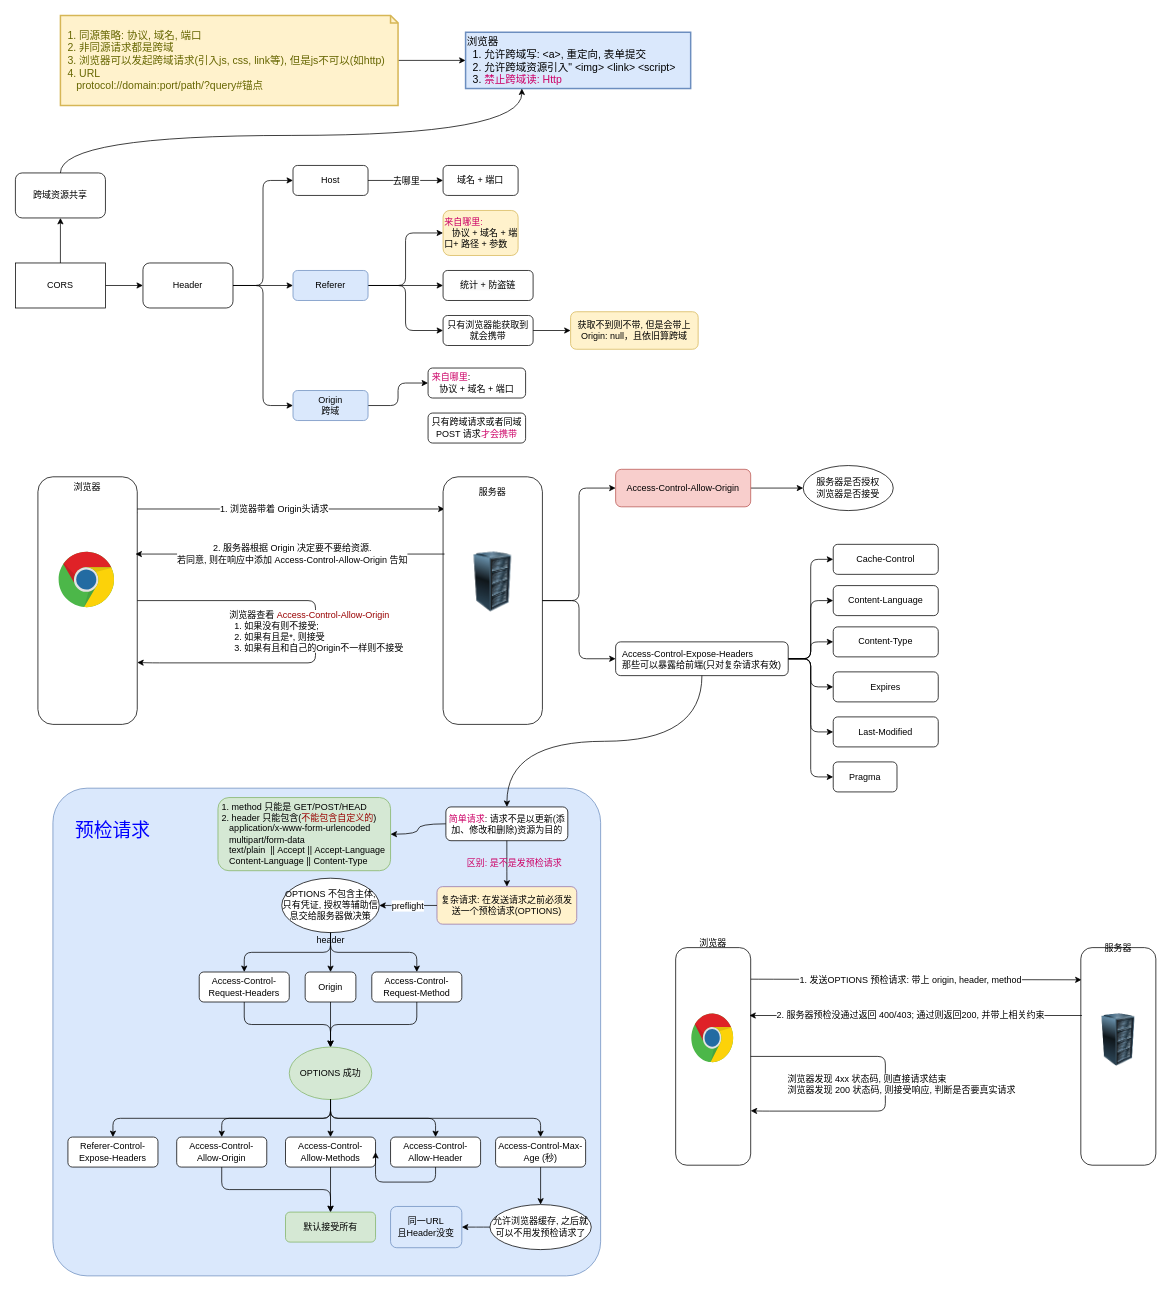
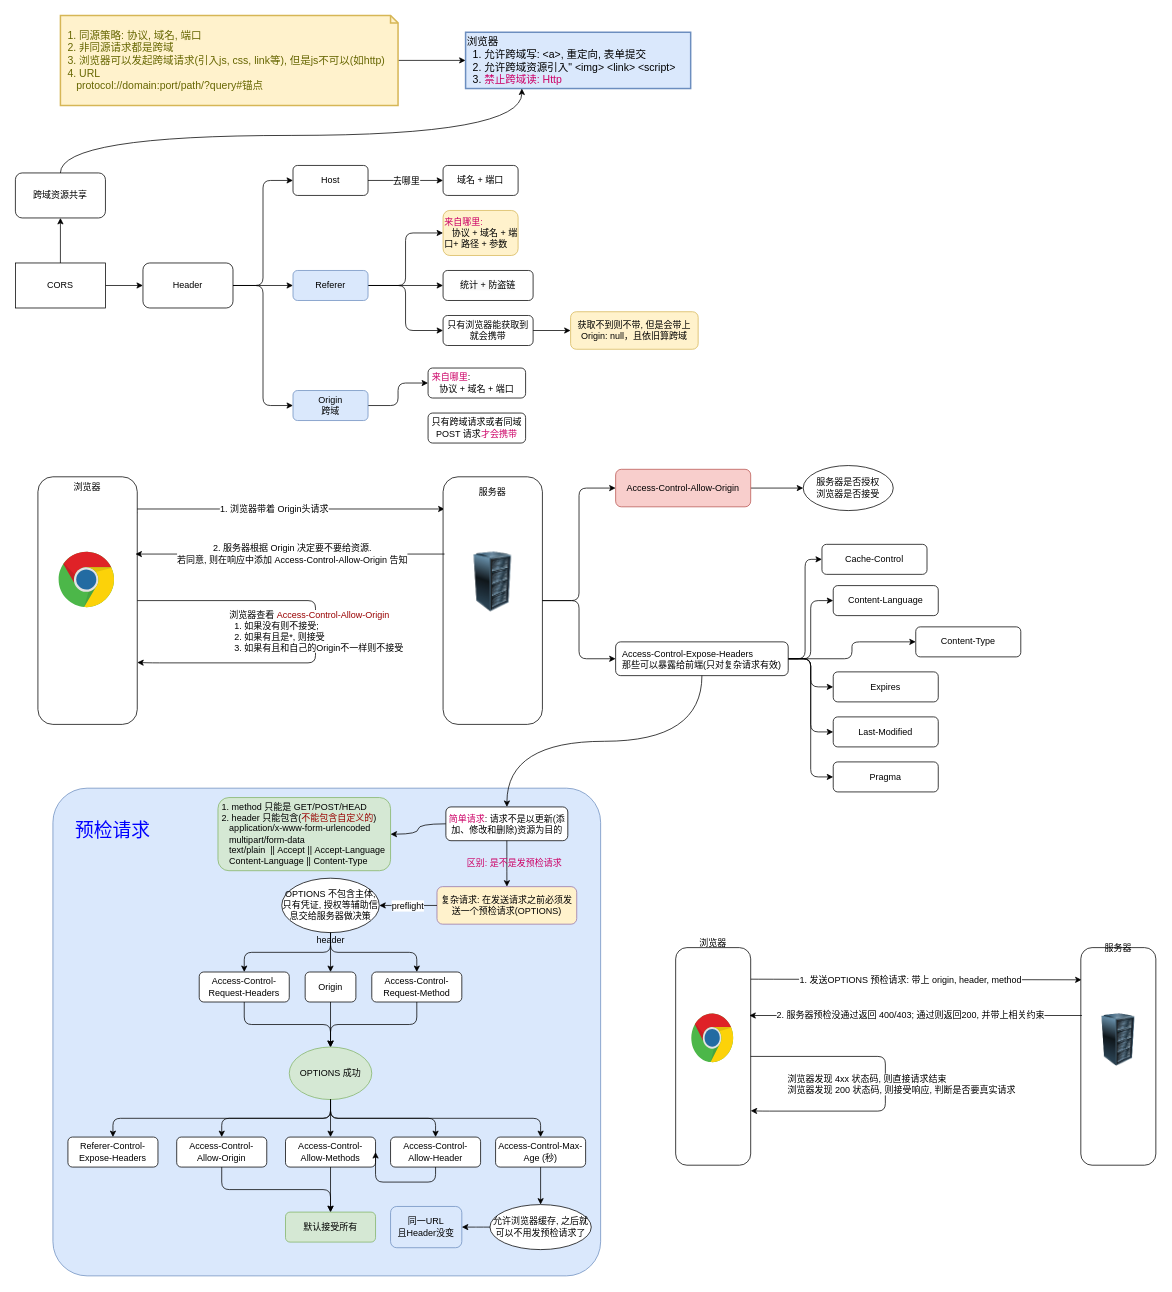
node "Cache-Control": moved (885, 559) -> (874, 559)
node "Content-Type": moved (885, 642) -> (968, 642)
node "Pragma": size 64x30 -> 105x30
